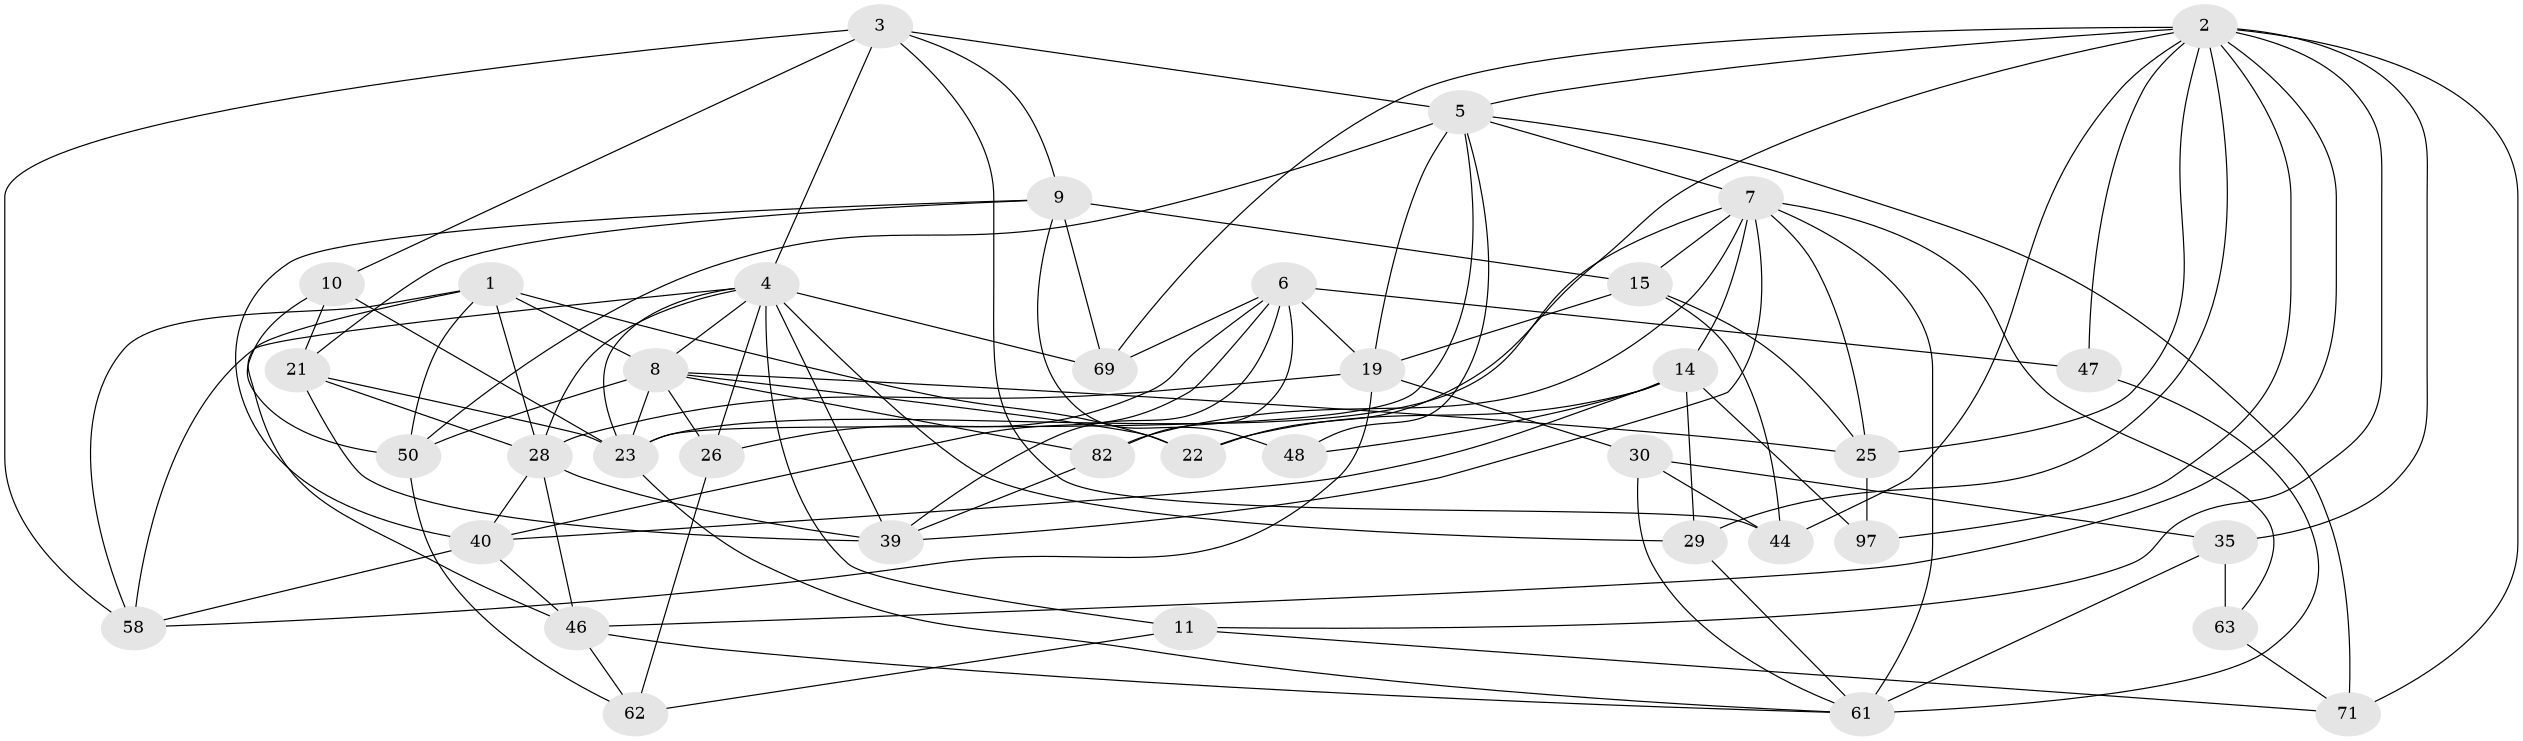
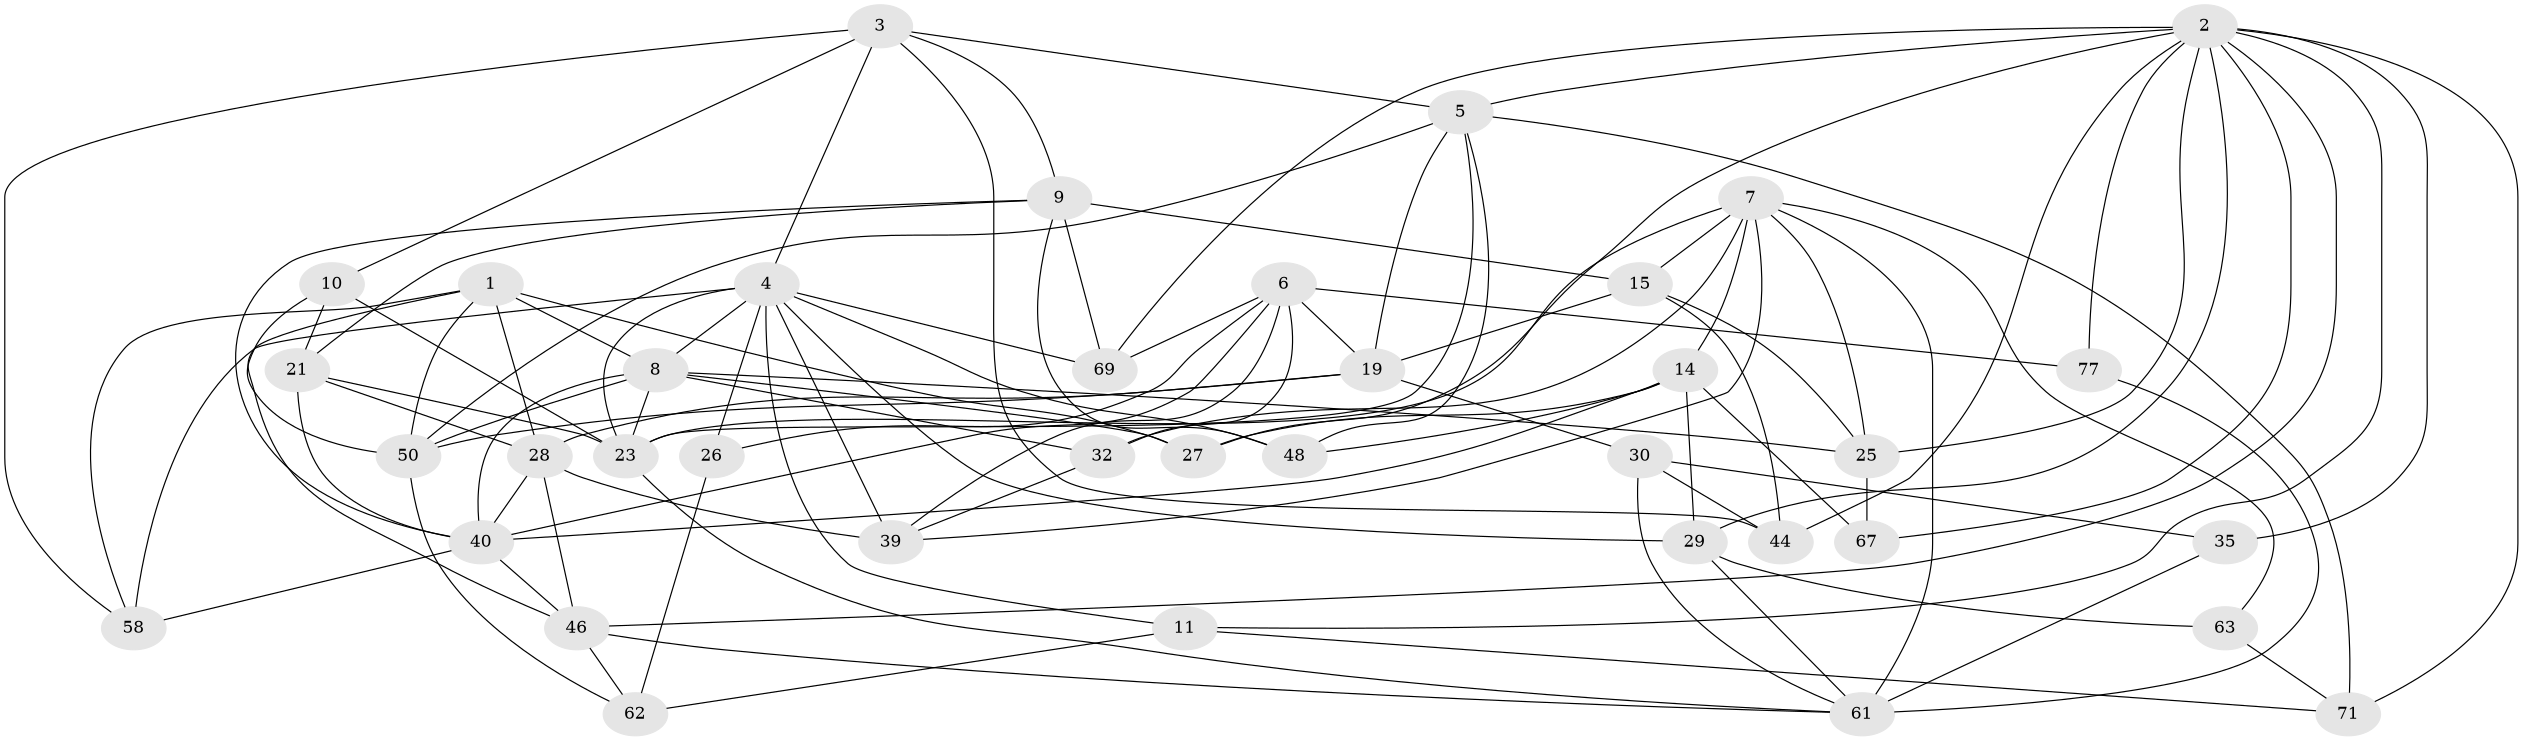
edge "5" -- "7": removed
edge "4" -- "28": now "4" -- "48"
node "47": label "47" -> "77"
edge "8" -- "26": now "8" -- "40"
node "82": label "82" -> "32"
node "22": label "22" -> "27"
edge "21" -- "39": now "21" -- "40"
node "97": label "97" -> "67"
edge "19" -- "58": now "19" -- "50"
edge "35" -- "63": now "29" -- "63"
